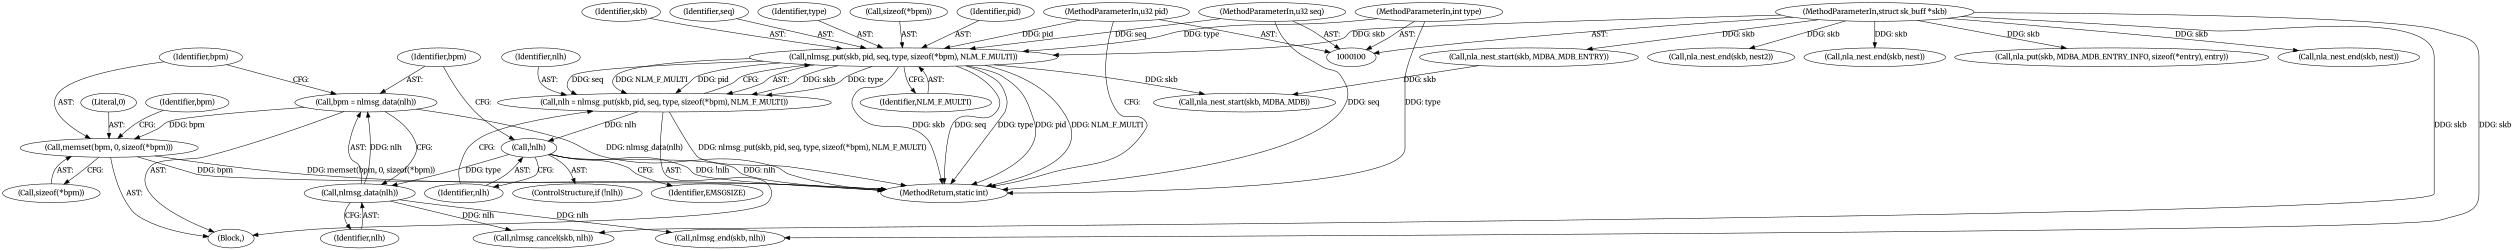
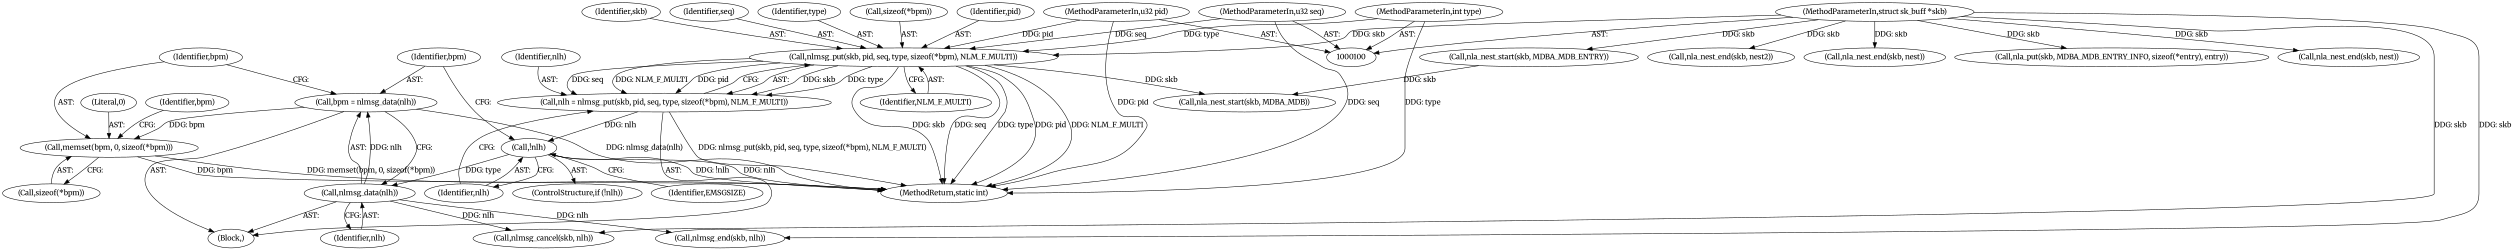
edge "(MethodParameterIn,u32 pid)" -> "(MethodReturn,static int)": label "CFG: " -> "DDG: pid"
edge "(Call,!nlh)" -> "(Identifier,EMSGSIZE)": reversed
edge "(Call,memset(bpm, 0, sizeof(*bpm)))" -> "(Block,)": now "(Call,nlmsg_data(nlh))" -> "(Block,)"
